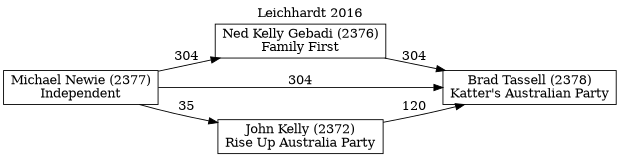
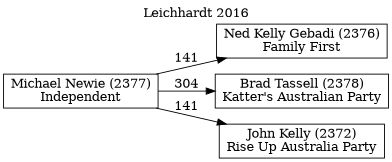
edge "Michael Newie (2377) Independent" -> "Ned Kelly Gebadi (2376) Family First": label "304" -> "141"
edge "Ned Kelly Gebadi (2376) Family First" -> "Brad Tassell (2378) Katter's Australian Party": removed, label "304"
edge "Michael Newie (2377) Independent" -> "John Kelly (2372) Rise Up Australia Party": label "35" -> "141"
edge "John Kelly (2372) Rise Up Australia Party" -> "Brad Tassell (2378) Katter's Australian Party": removed, label "120"
